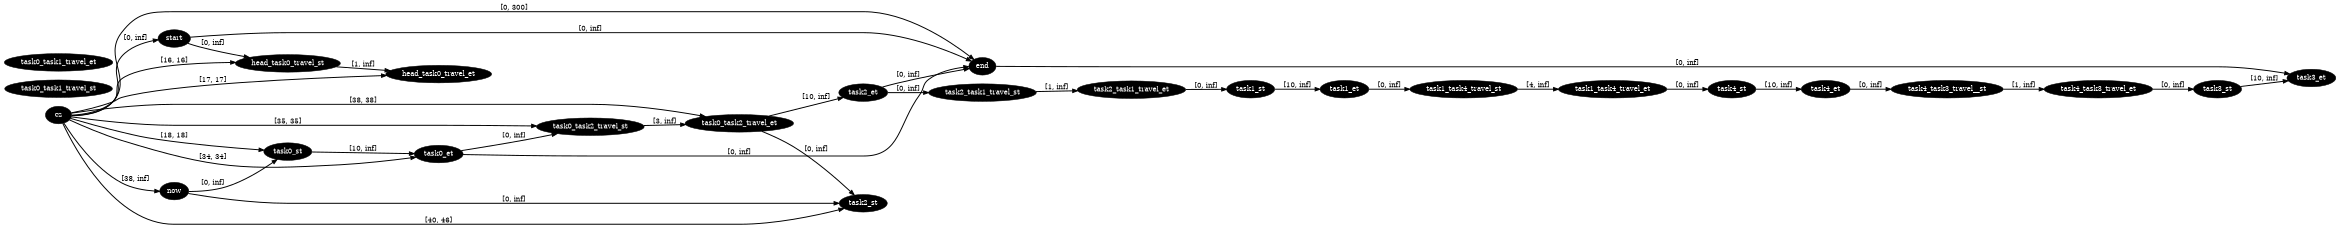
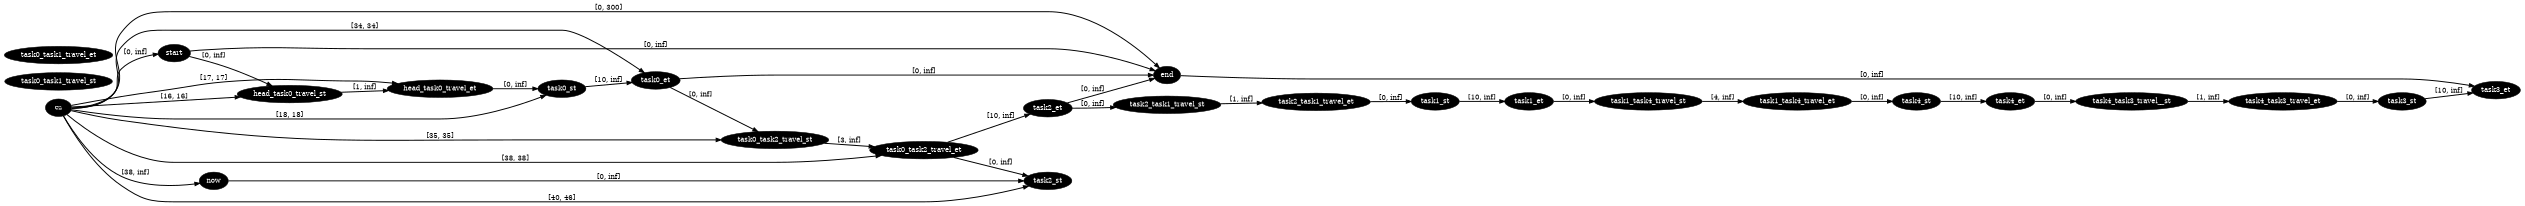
edge "now" -> "task0_st": now "head_task0_travel_et" -> "task0_st"
